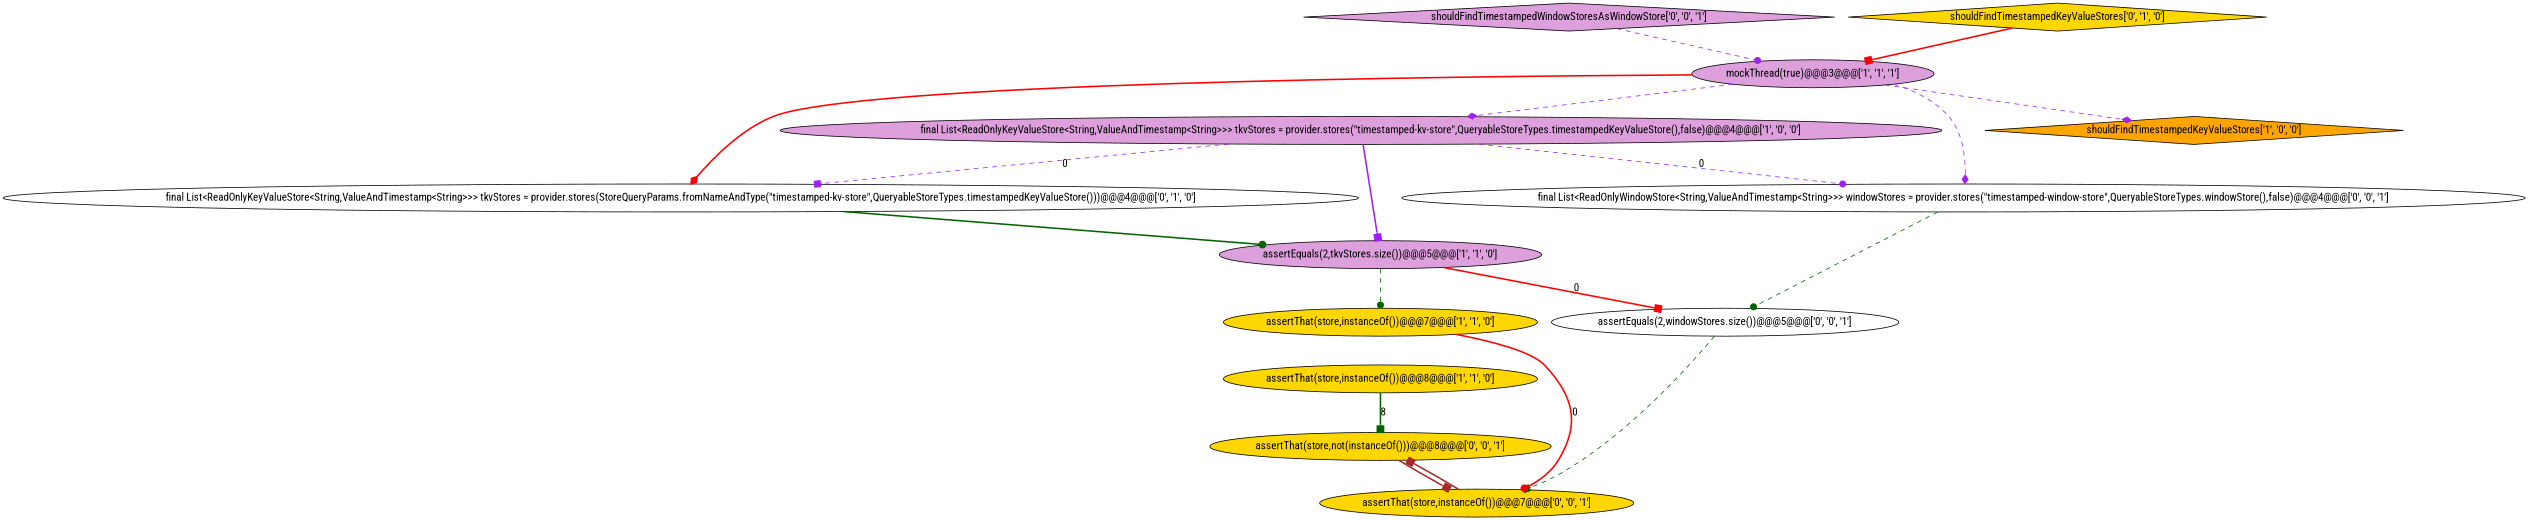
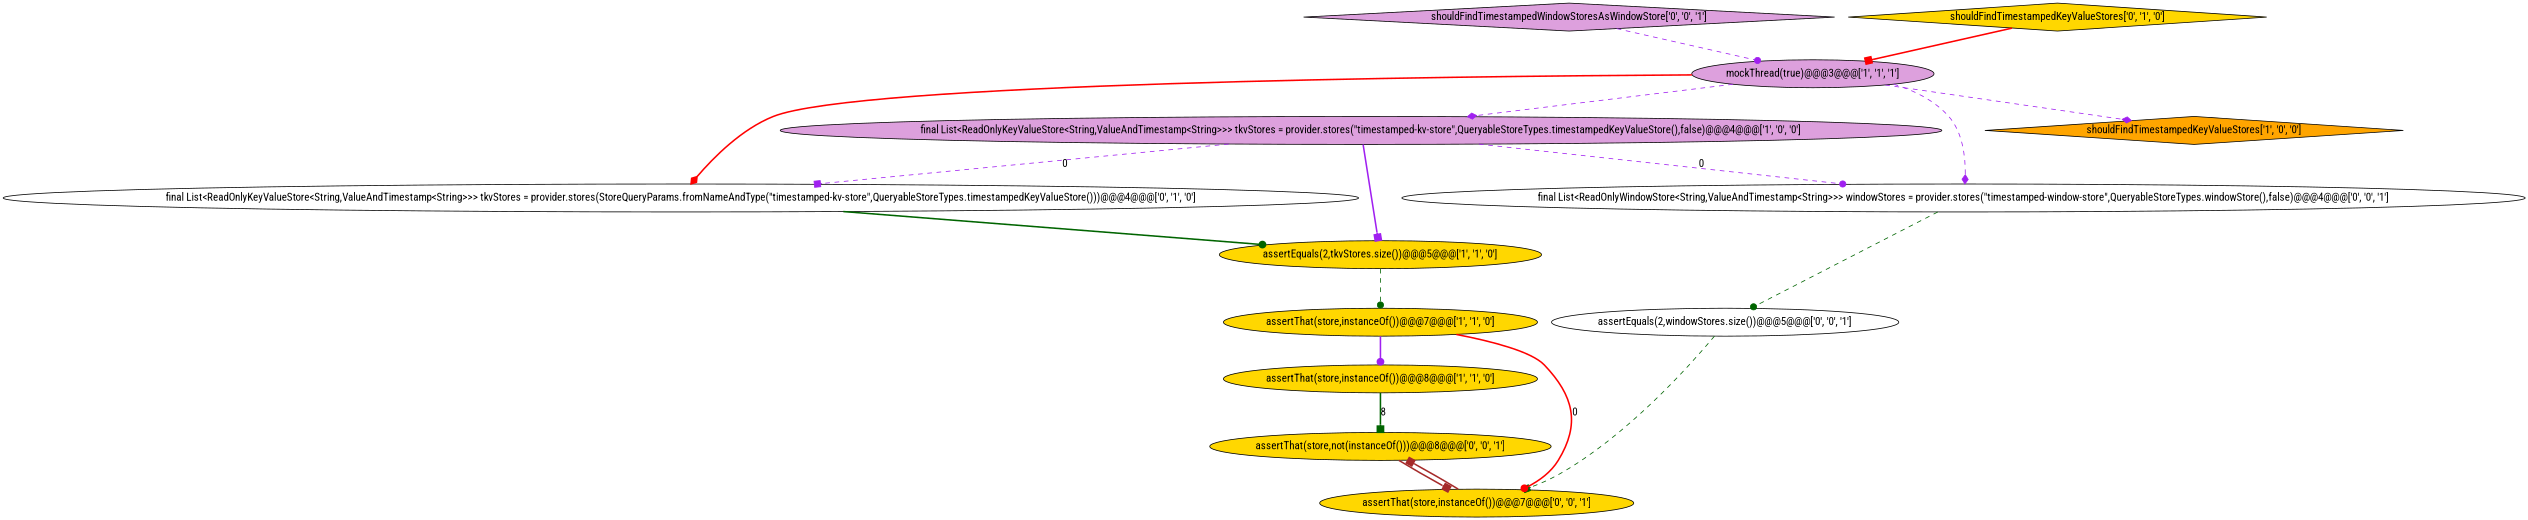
node "assertEquals(2,tkvStores.size())@@@5@@@['1', '1', '0']": fillcolor plum -> gold
edge "assertEquals(2,tkvStores.size())@@@5@@@['1', '1', '0']" -> "assertEquals(2,windowStores.size())@@@5@@@['0', '0', '1']": removed, label "0"
edge "assertThat(store,instanceOf())@@@7@@@['1', '1', '0']" -> "assertThat(store,instanceOf())@@@8@@@['1', '1', '0']": added
